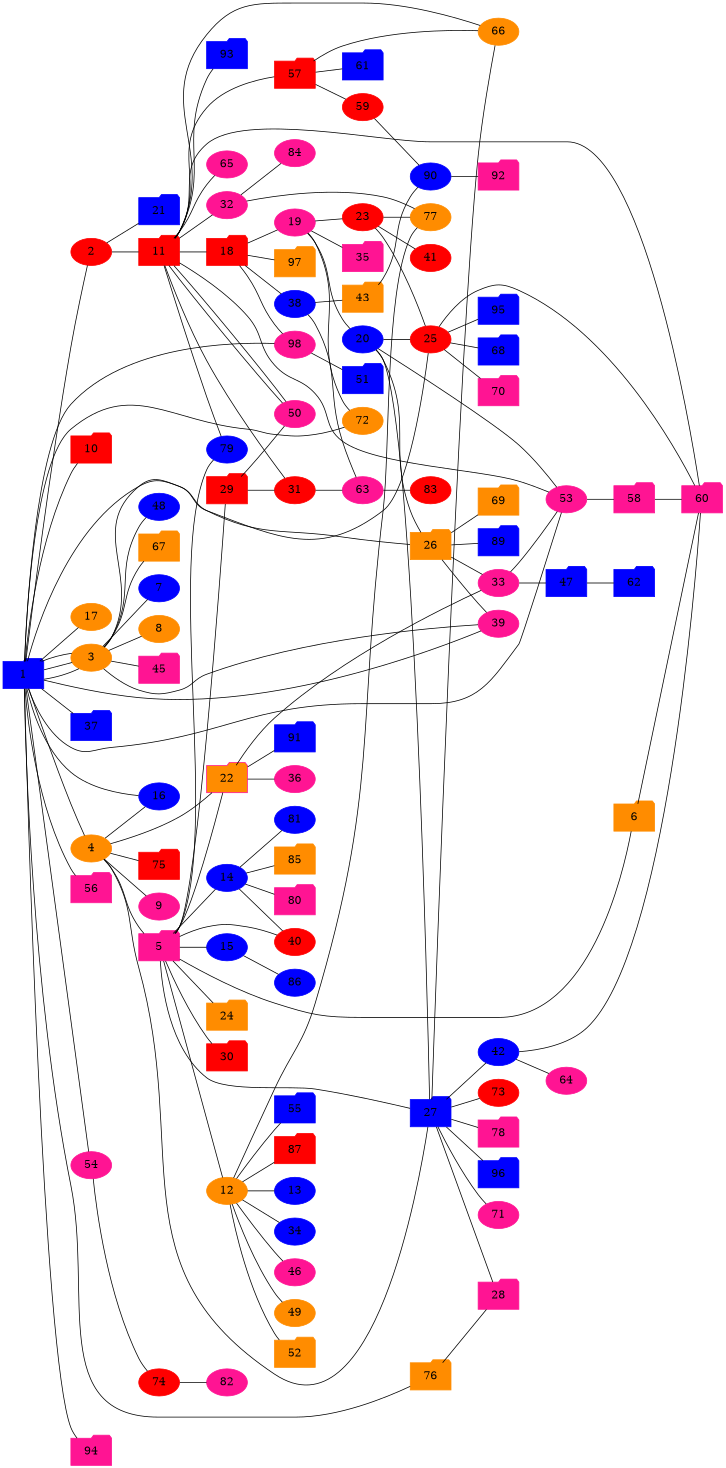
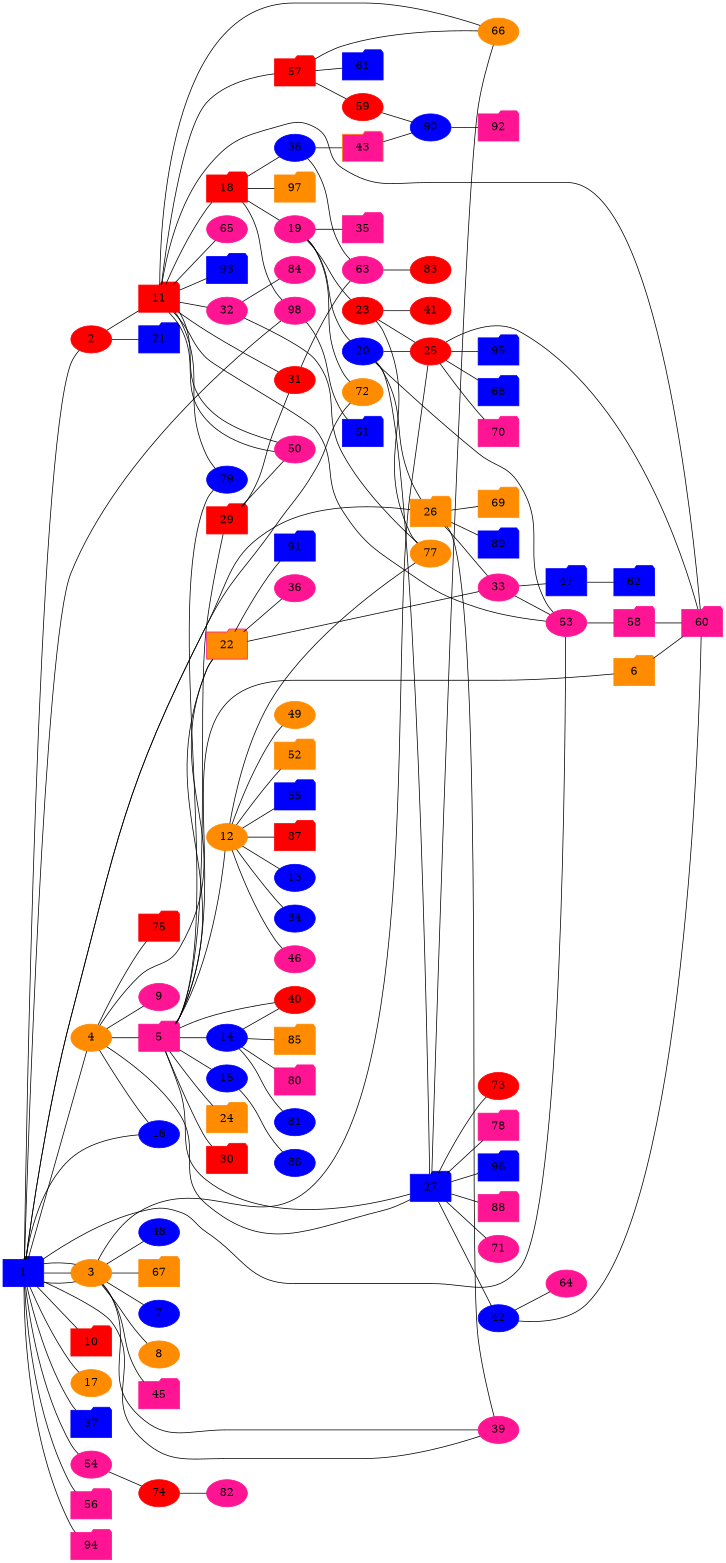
node "43": fillcolor darkorange -> deeppink
node "28": label "28" -> "88"
node "76": removed
